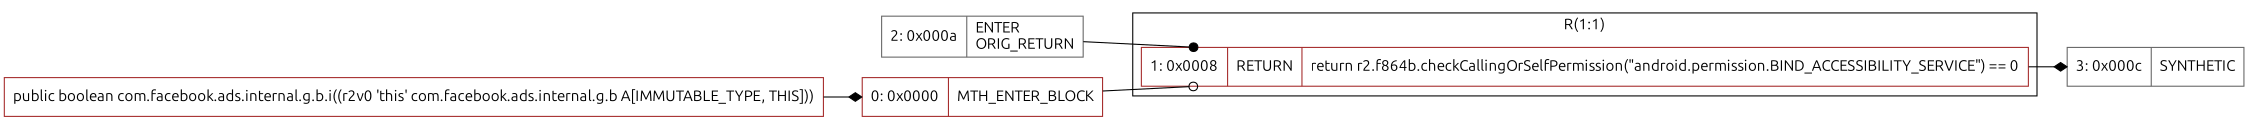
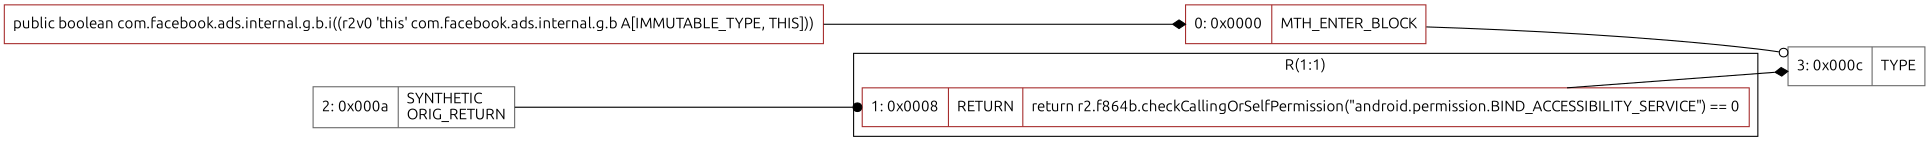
node "2: 0x000a": text "ENTER" -> "SYNTHETIC"
node "3: 0x000c": text "SYNTHETIC" -> "TYPE"
edge "0: 0x0000" -> "1: 0x0008": now "0: 0x0000" -> "3: 0x000c"
